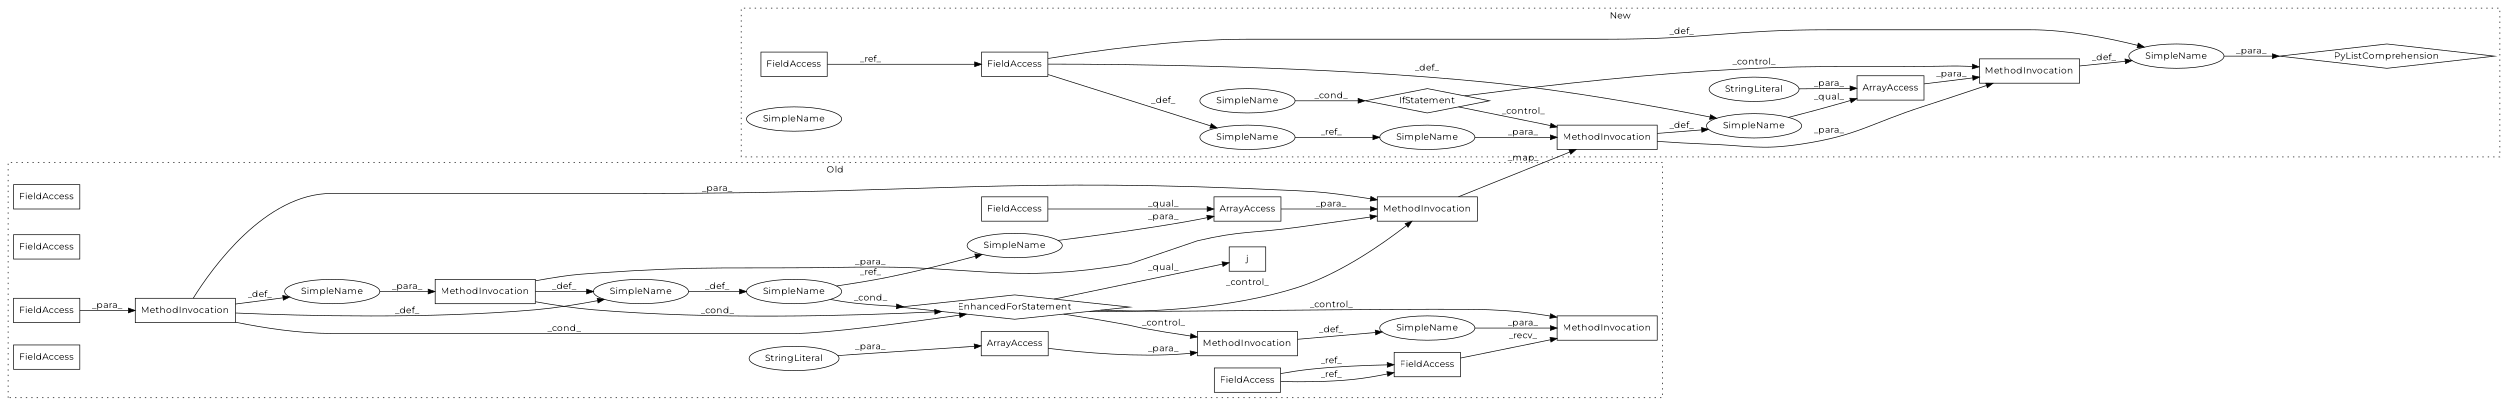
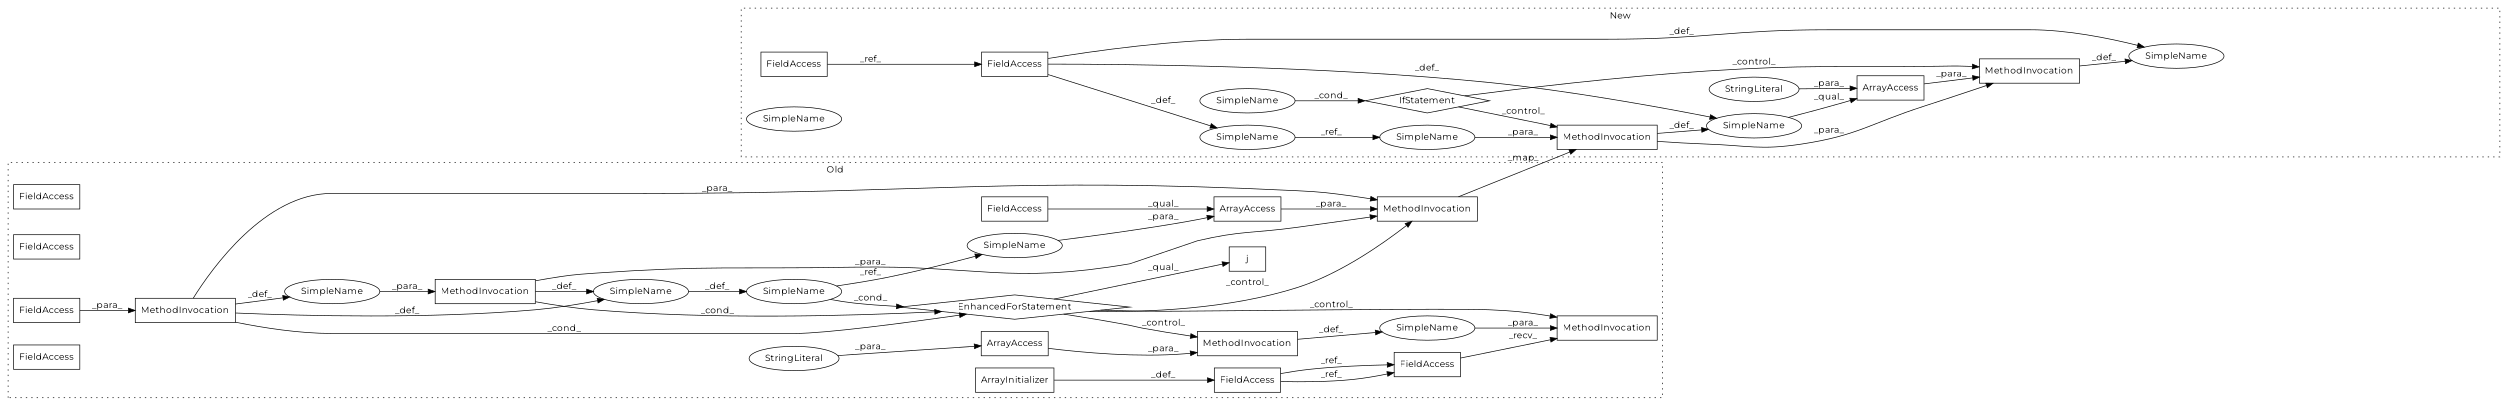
node "PyListComprehension": removed
node "ArrayInitializer": added
